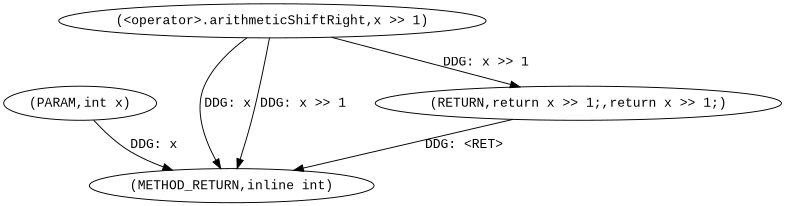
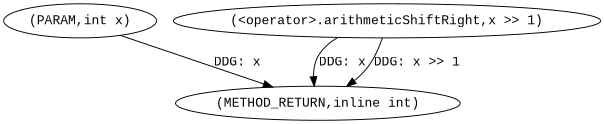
node "(RETURN,return x >> 1;,return x >> 1;)": removed
